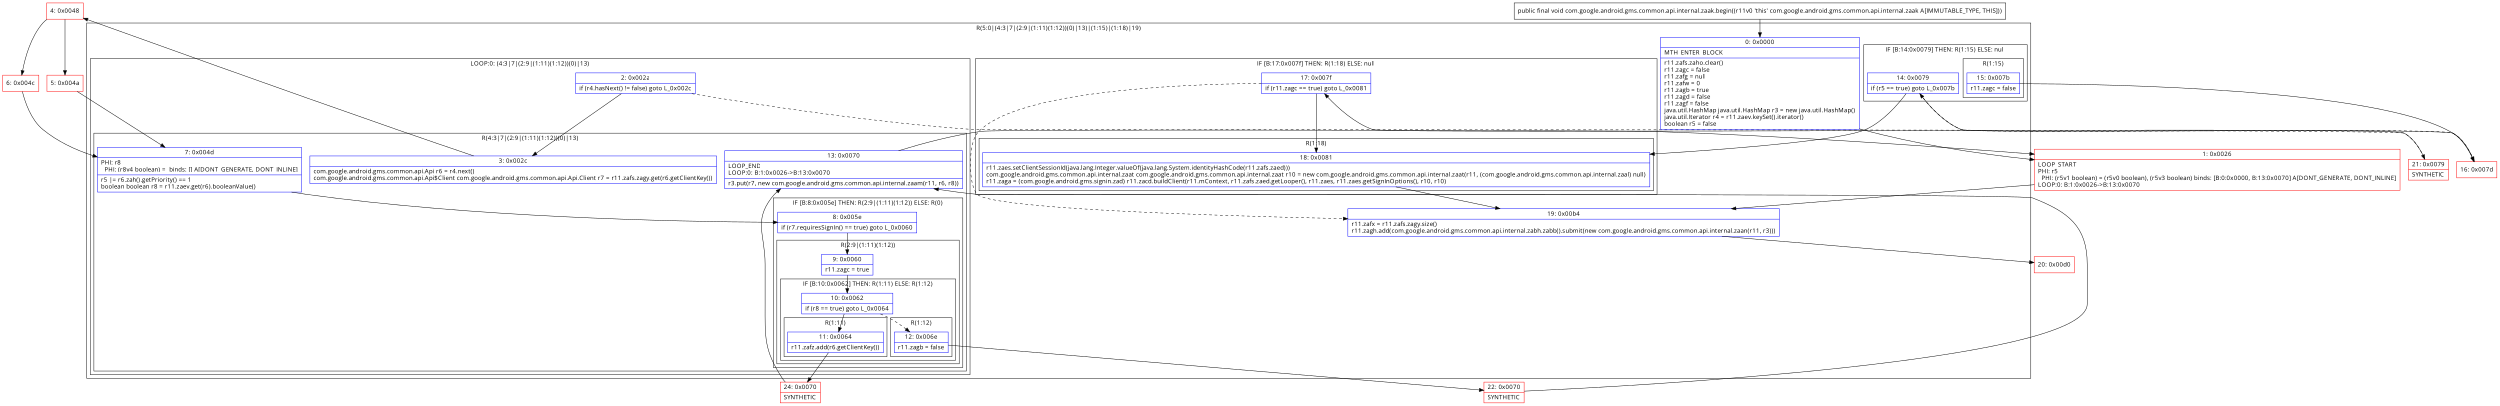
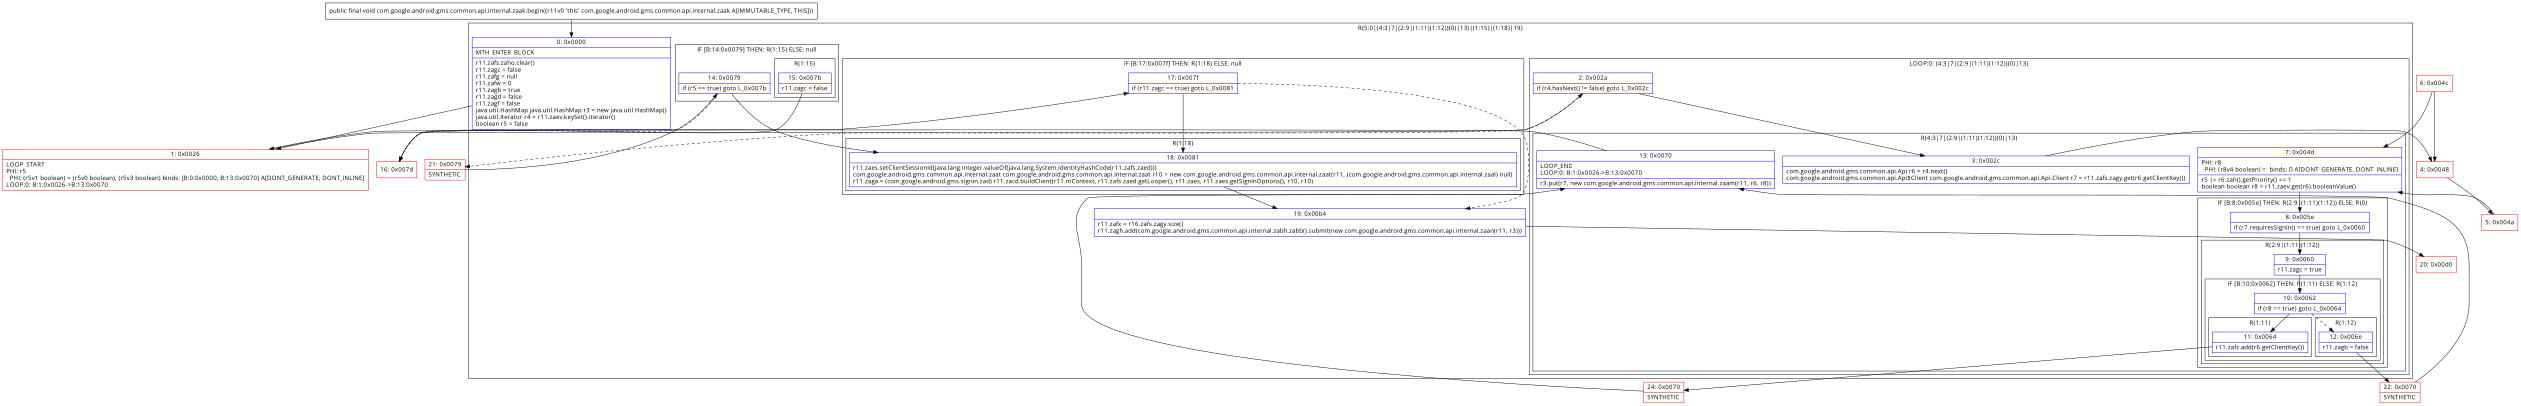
edge "4: 0x0048" -> "6: 0x004c": reversed
edge "1: 0x0026" -> "19: 0x00b4": now "1: 0x0026" -> "2: 0x002a"
node "19: 0x00b4": text "r11.zafx = r11.zafs.zagy.size()" -> "r11.zafx = r16.zafs.zagy.size()"
